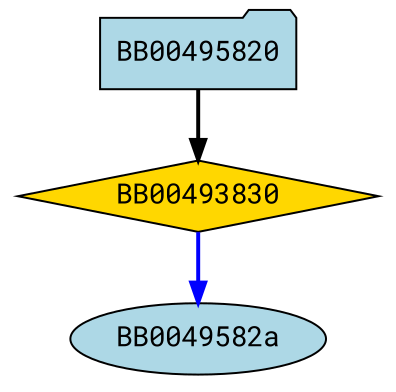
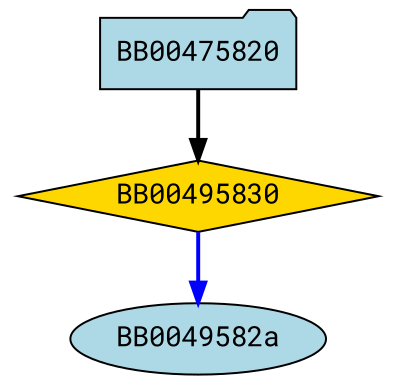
node "BB00495820": label "BB00495820" -> "BB00475820"
node "BB00493830": label "BB00493830" -> "BB00495830"
